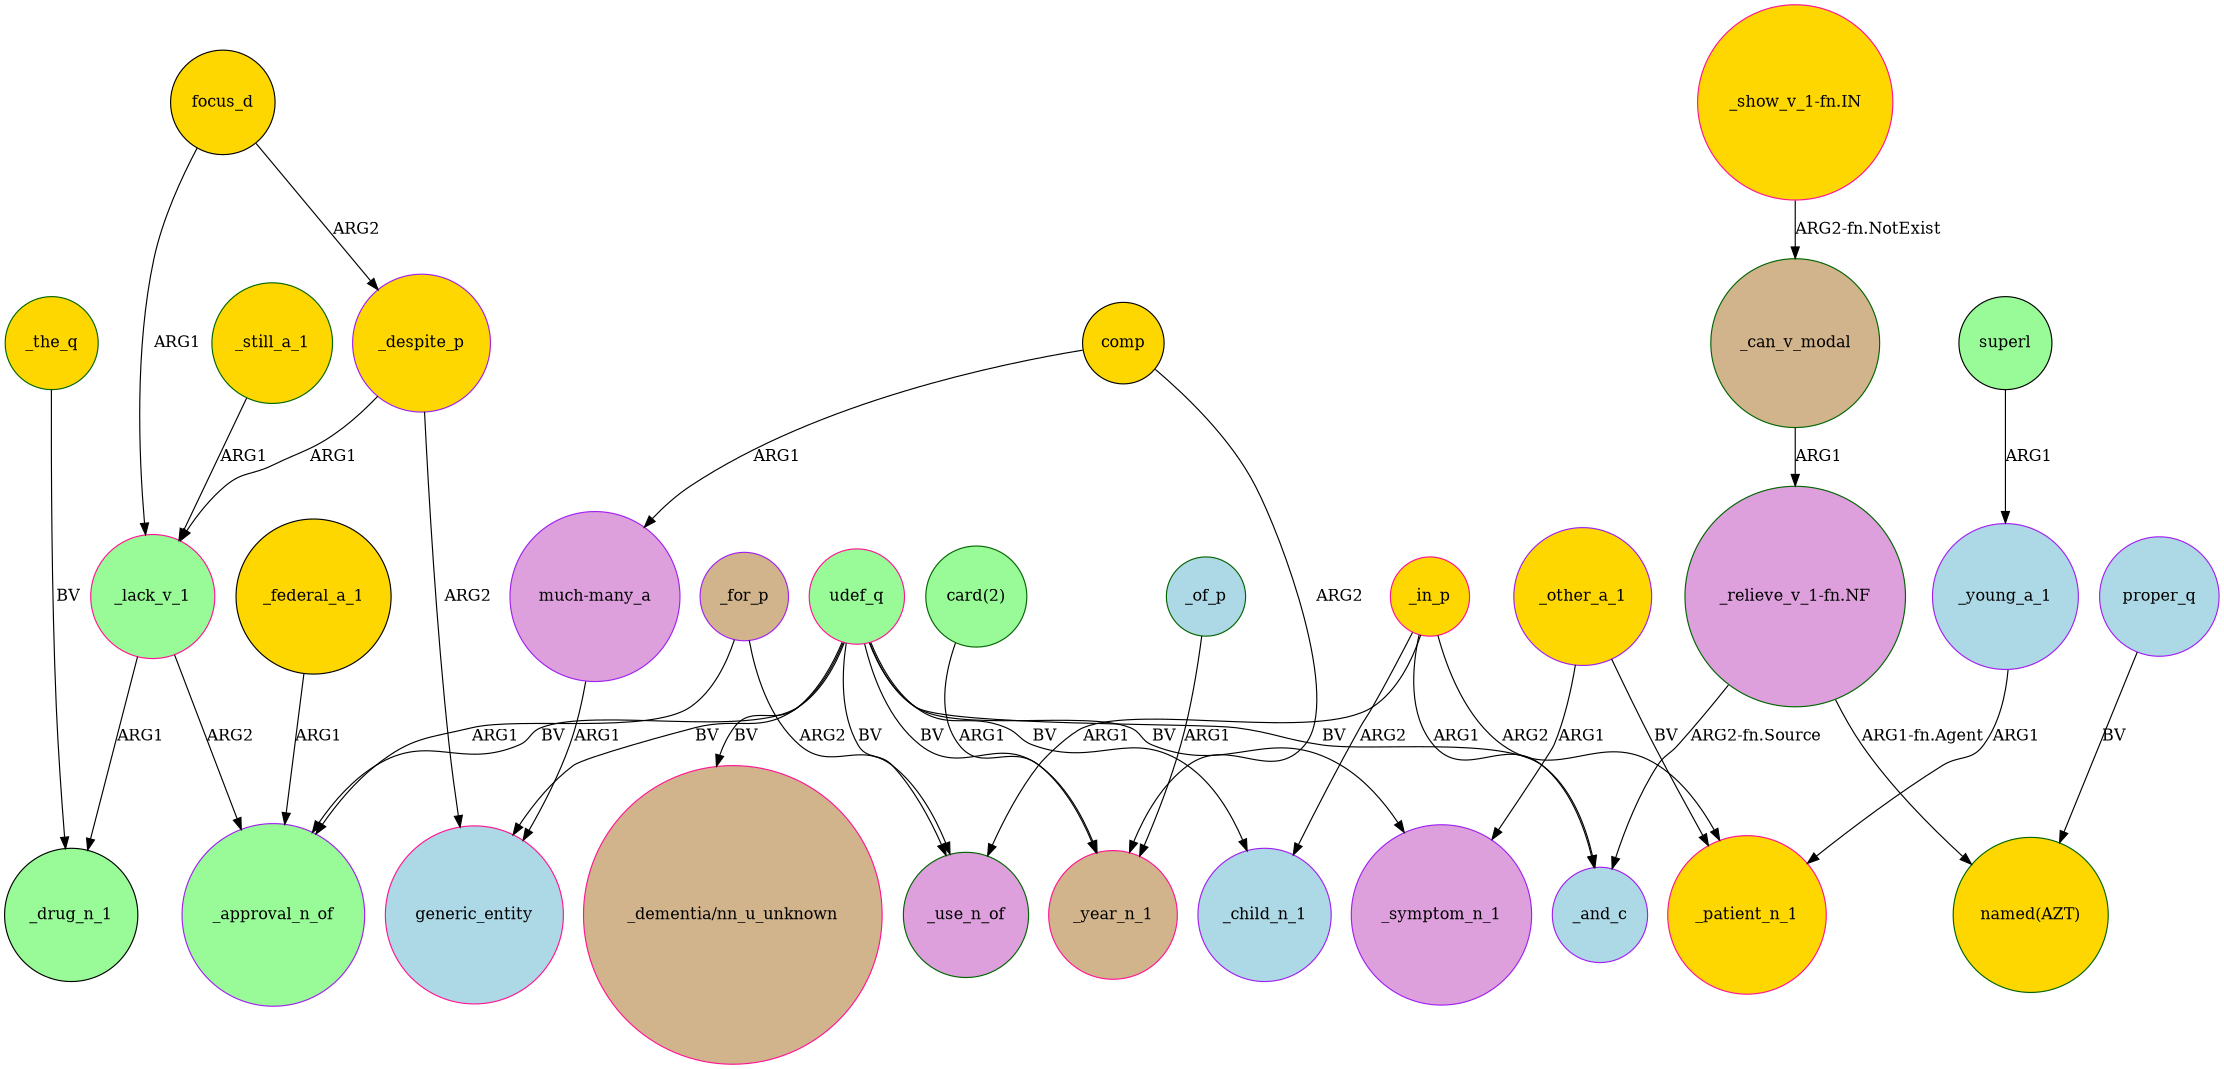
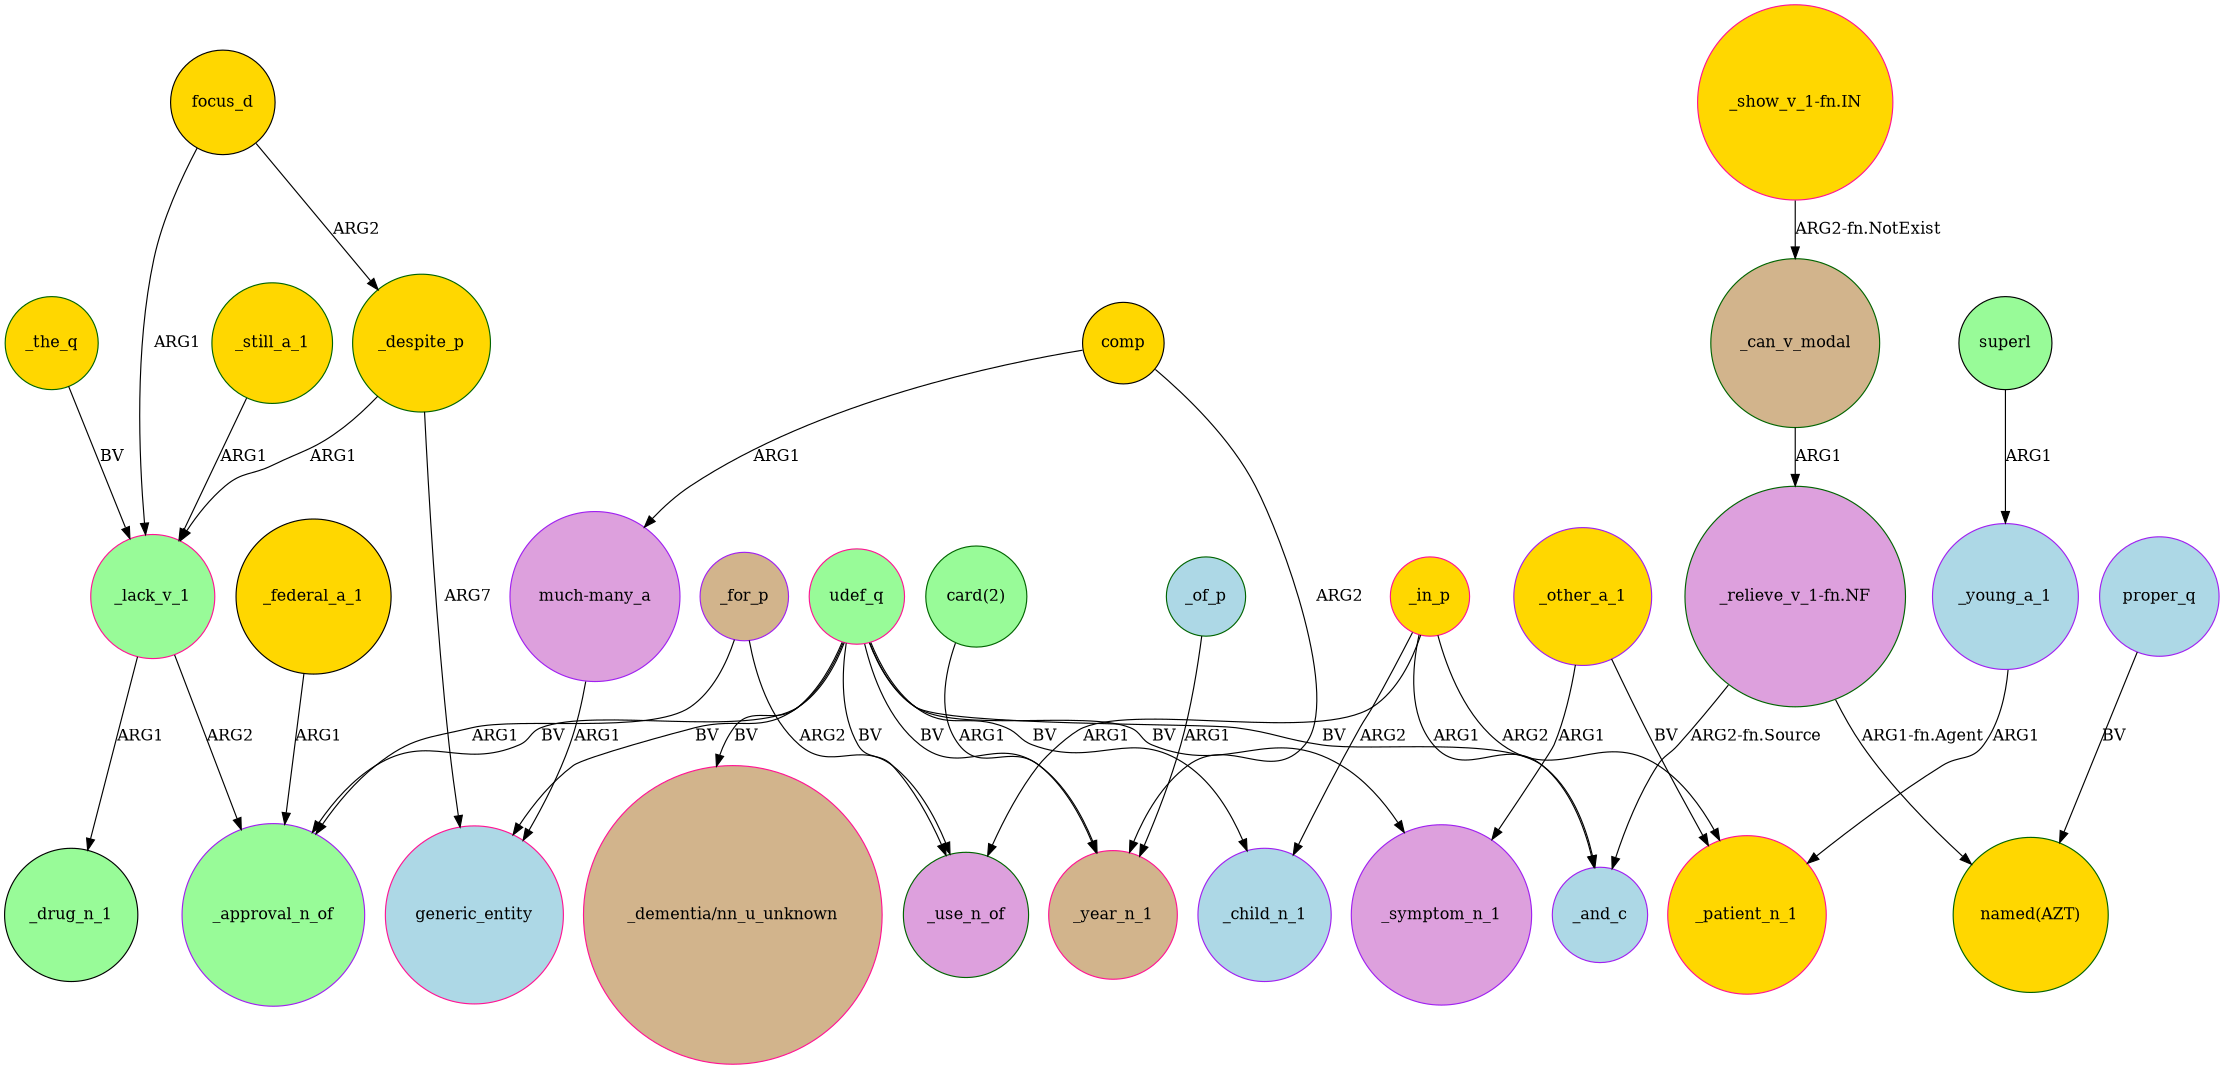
node "_despite_p": color purple -> darkgreen
edge "_despite_p" -> "generic_entity": label "ARG2" -> "ARG7"
edge "_the_q" -> "_drug_n_1": now "_the_q" -> "_lack_v_1"
